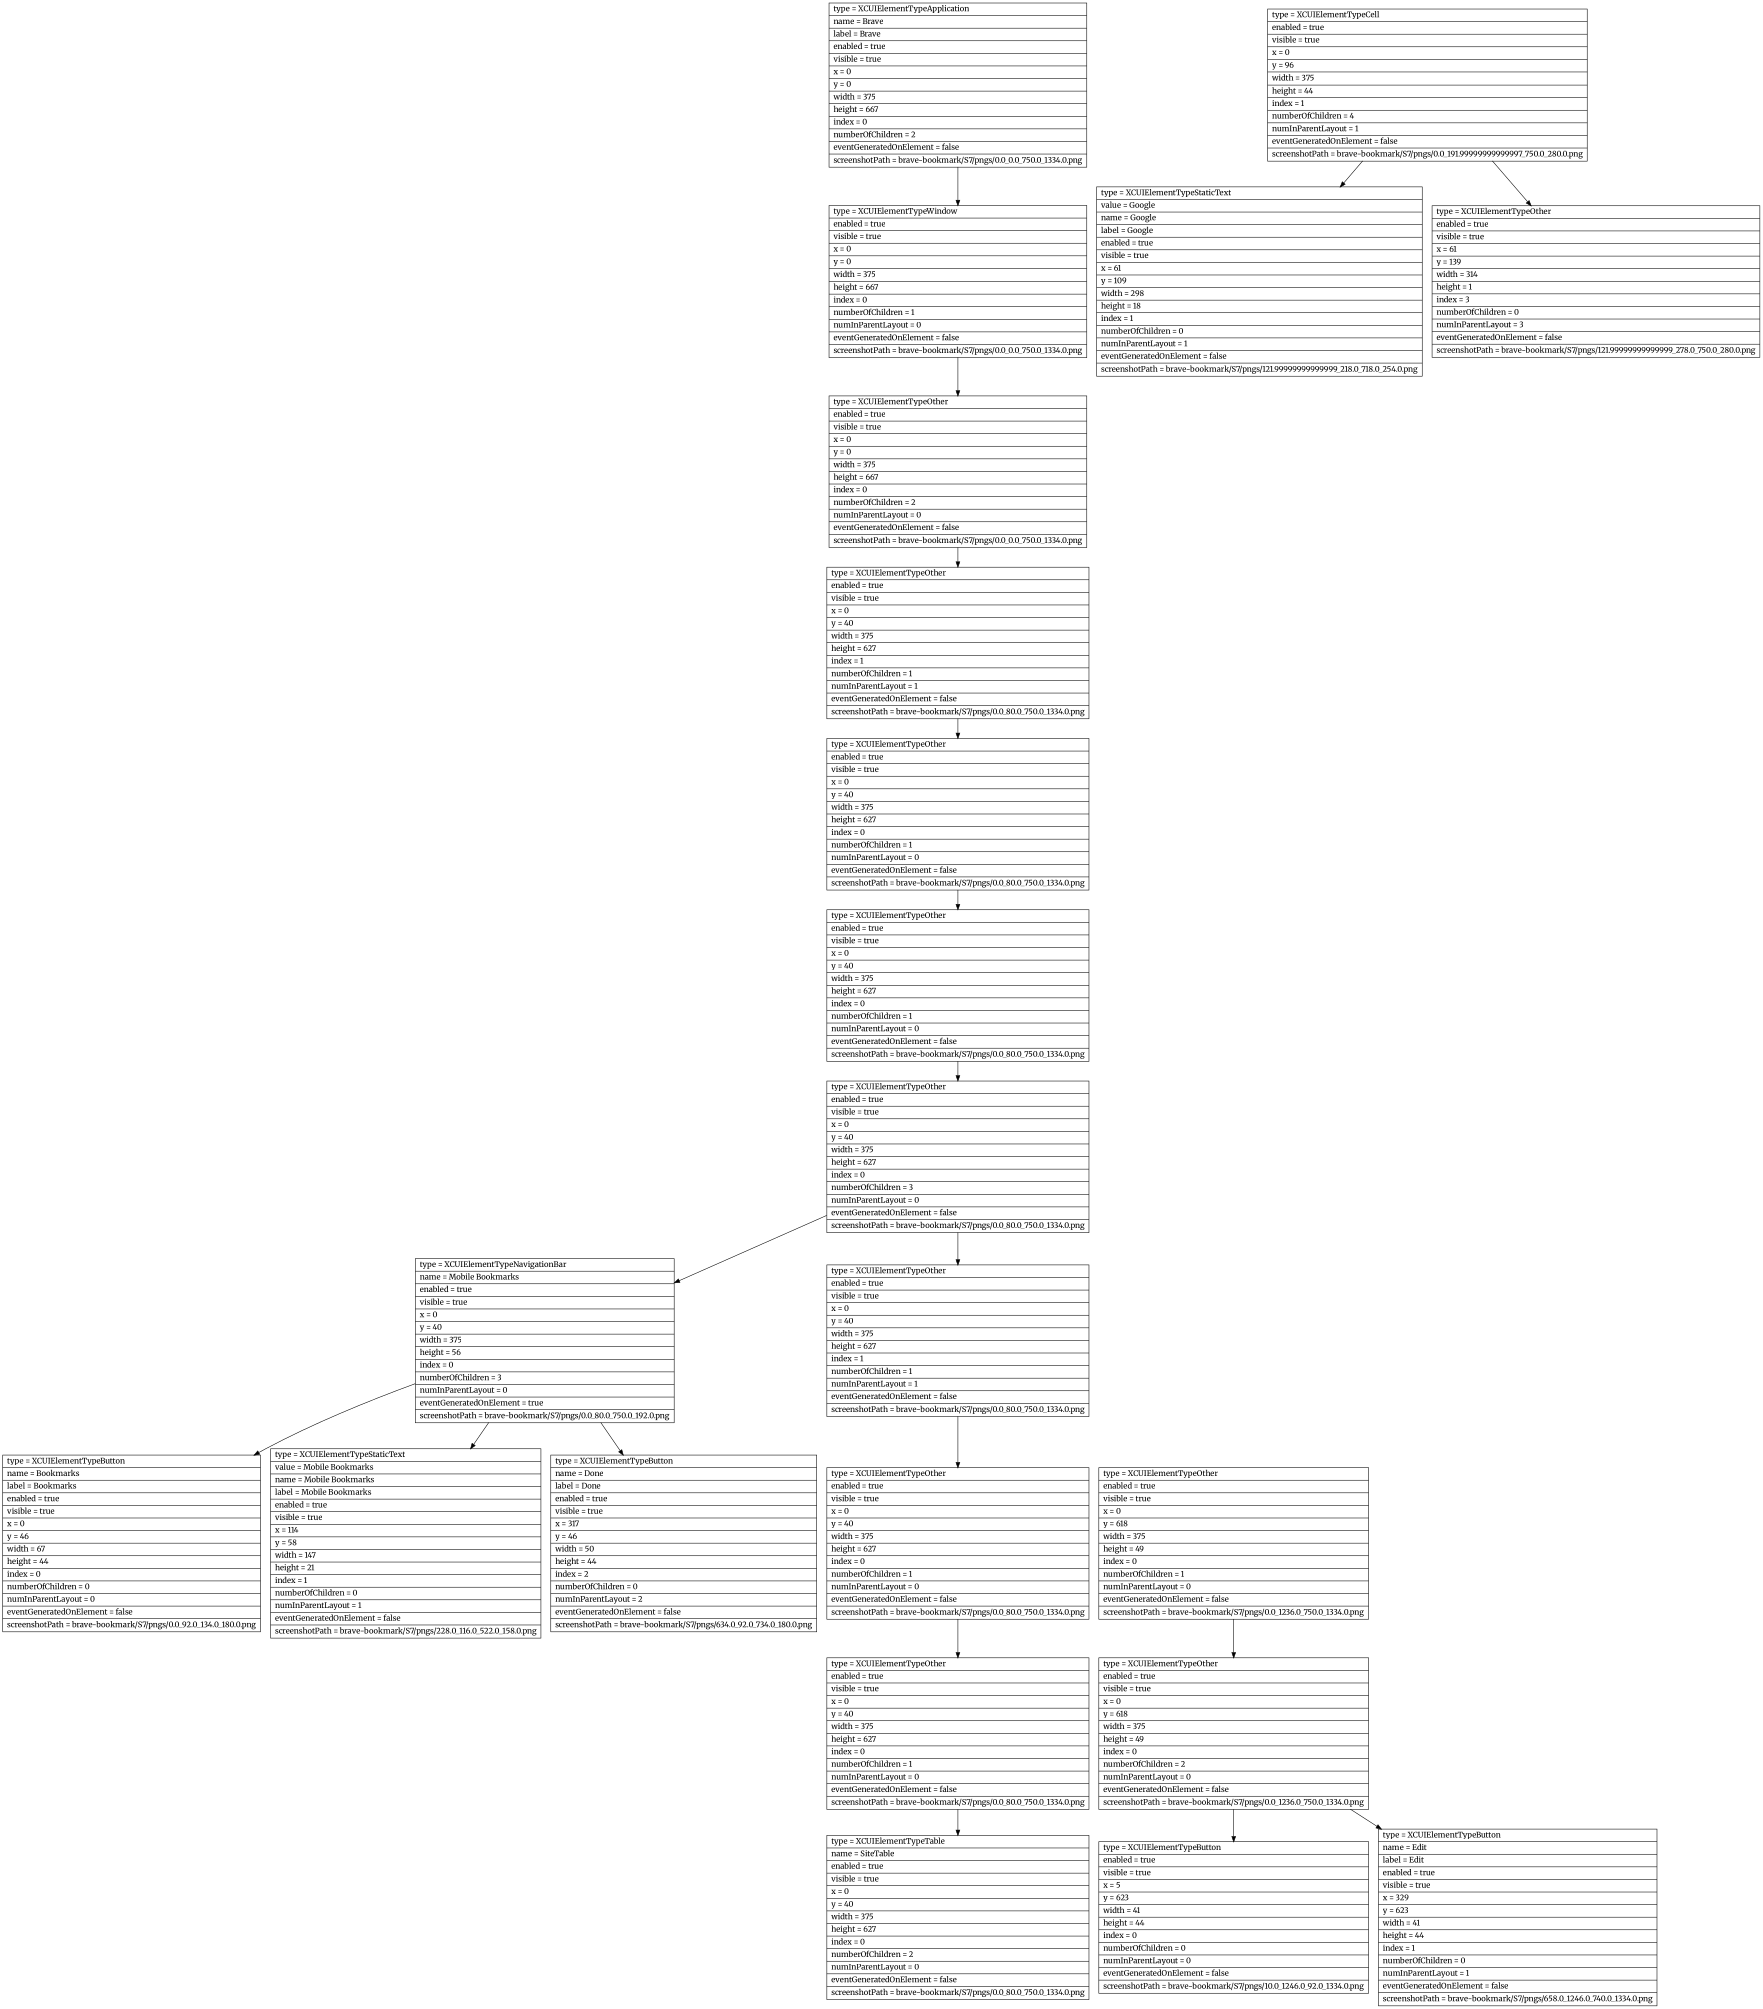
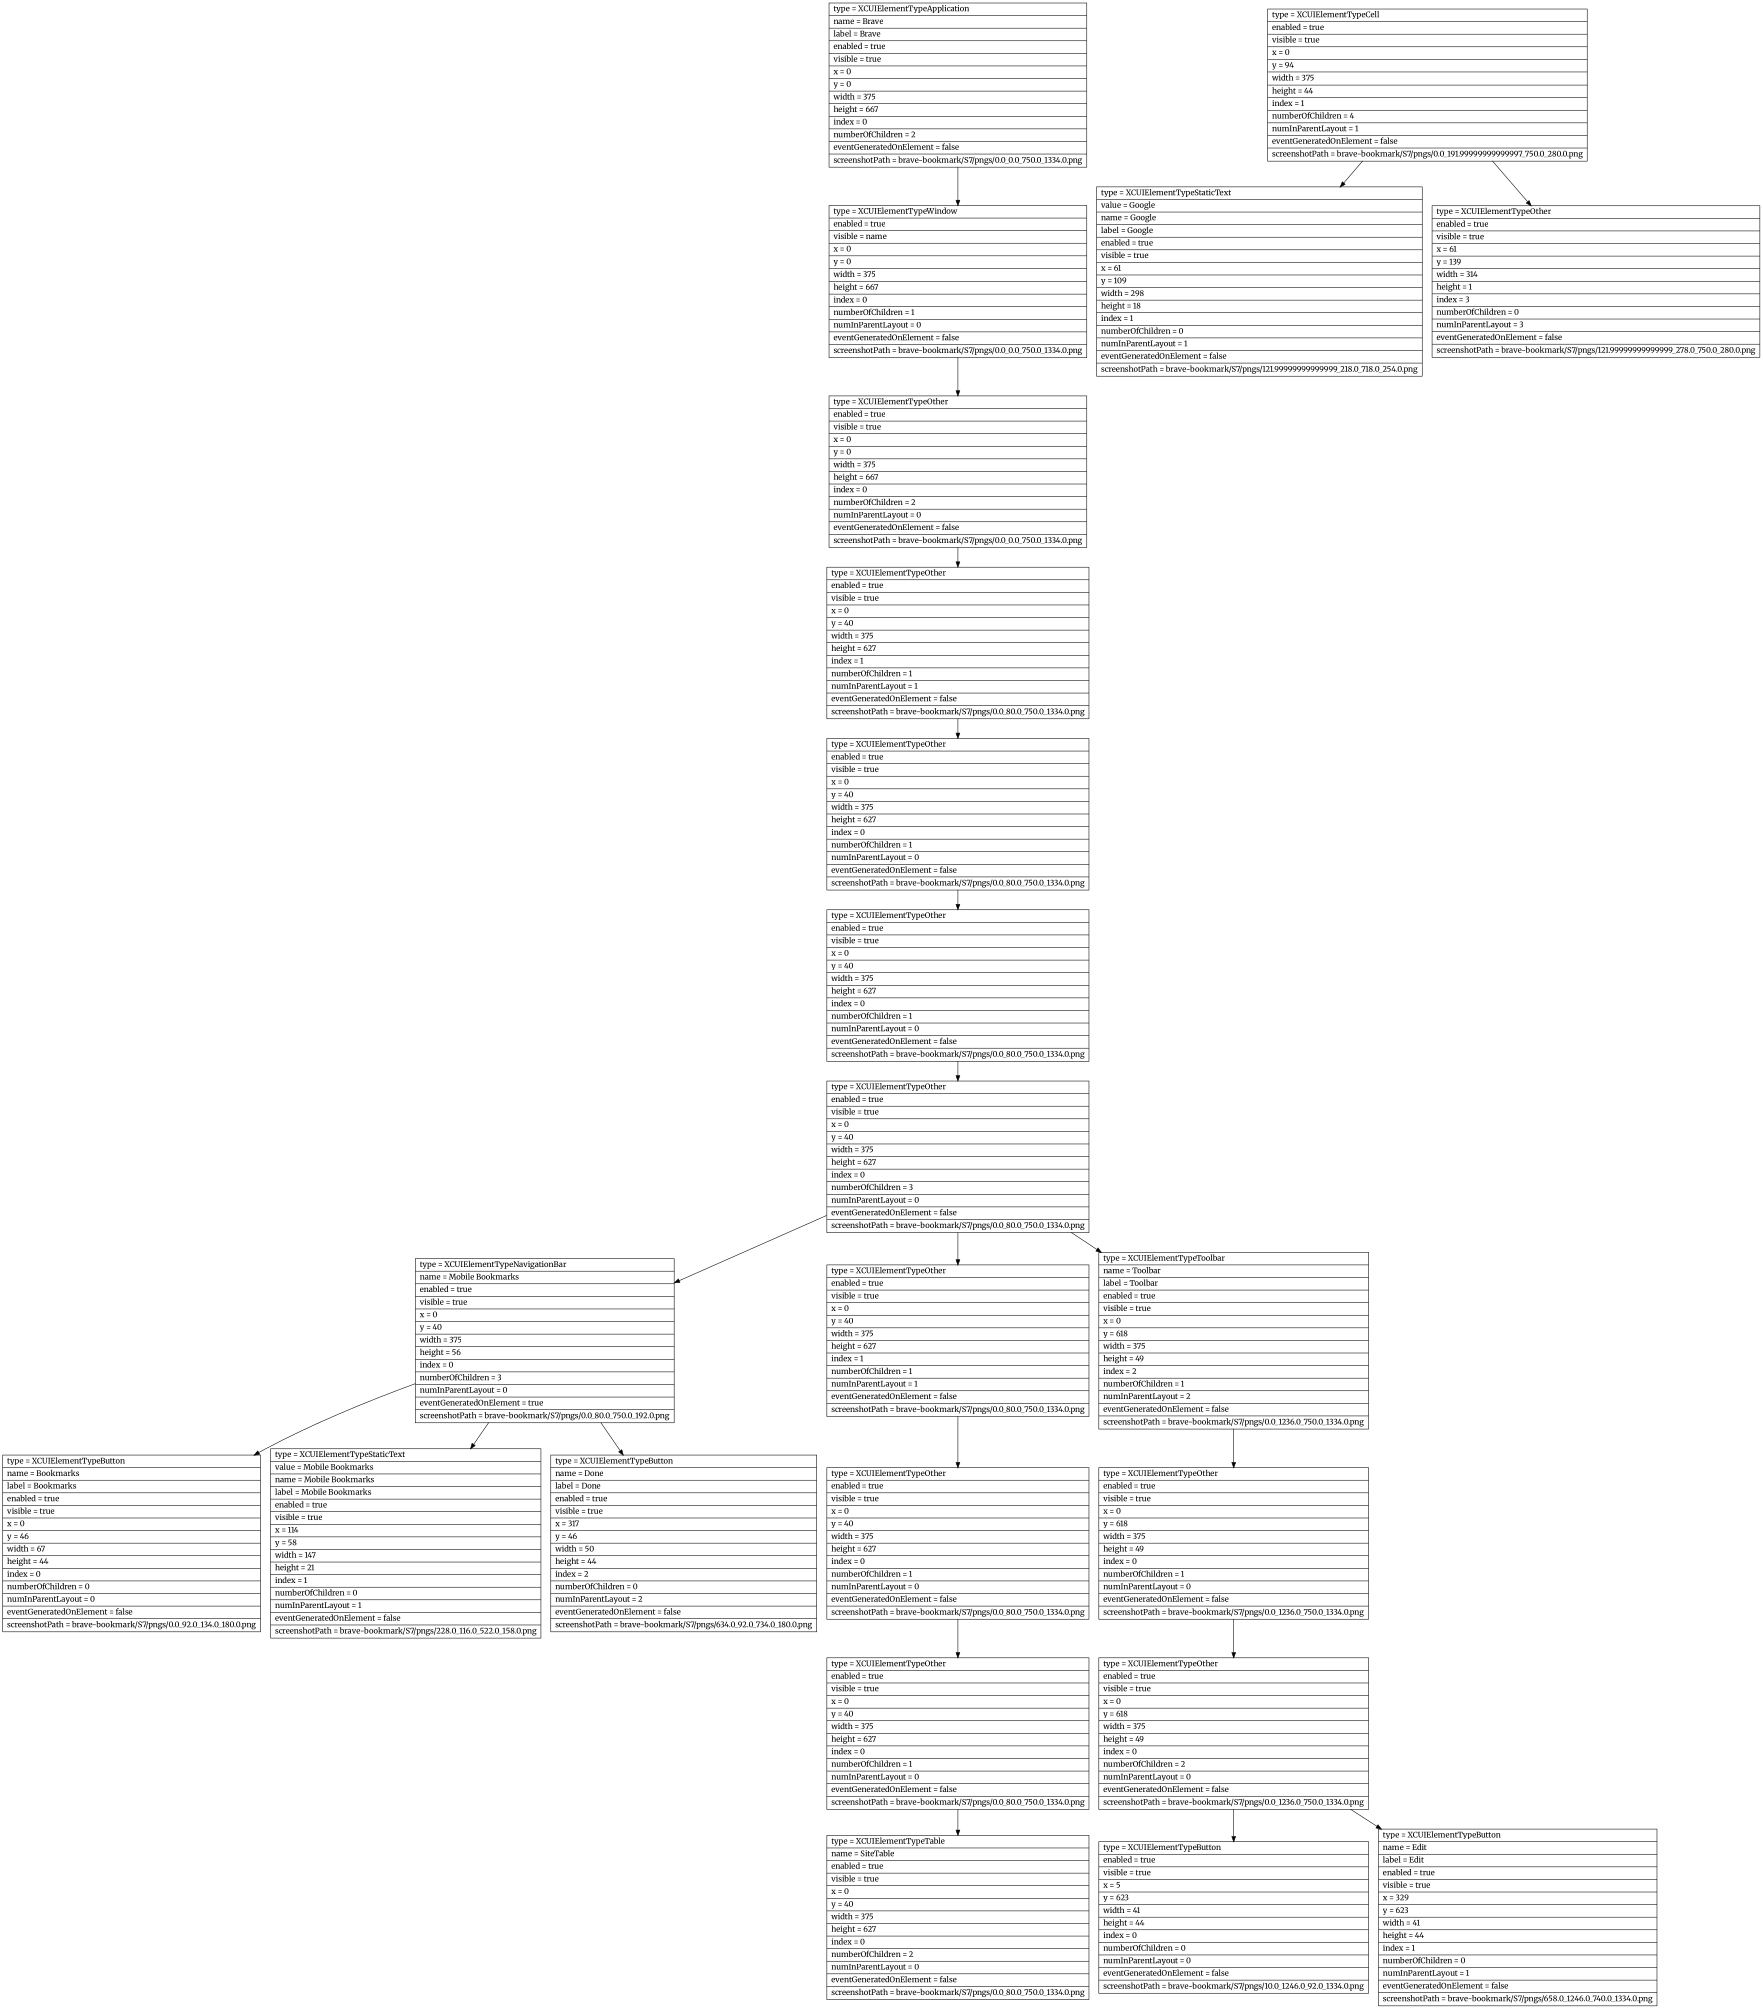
node "type = XCUIElementTypeCell": text "y = 96" -> "y = 94"
node "type = XCUIElementTypeWindow": text "visible = true" -> "visible = name"
node "type = XCUIElementTypeToolbar": added
